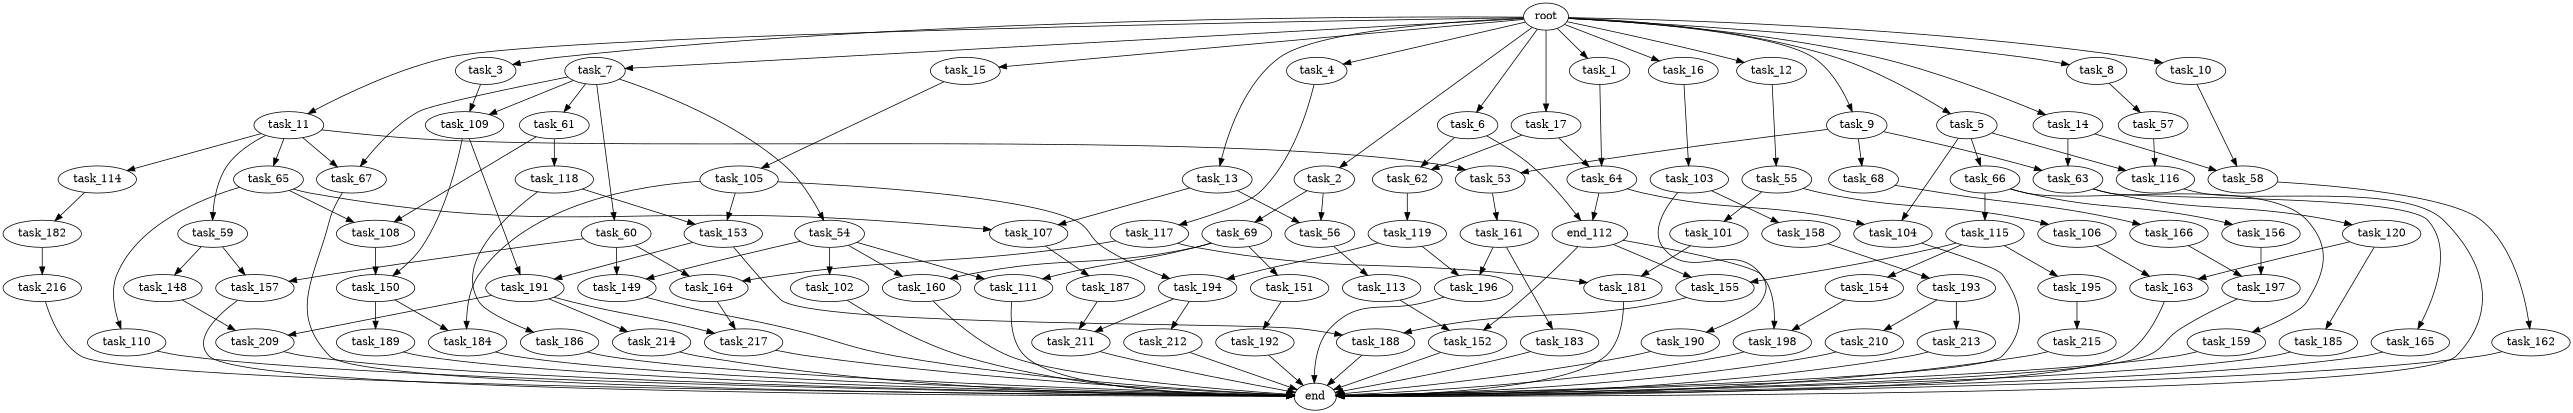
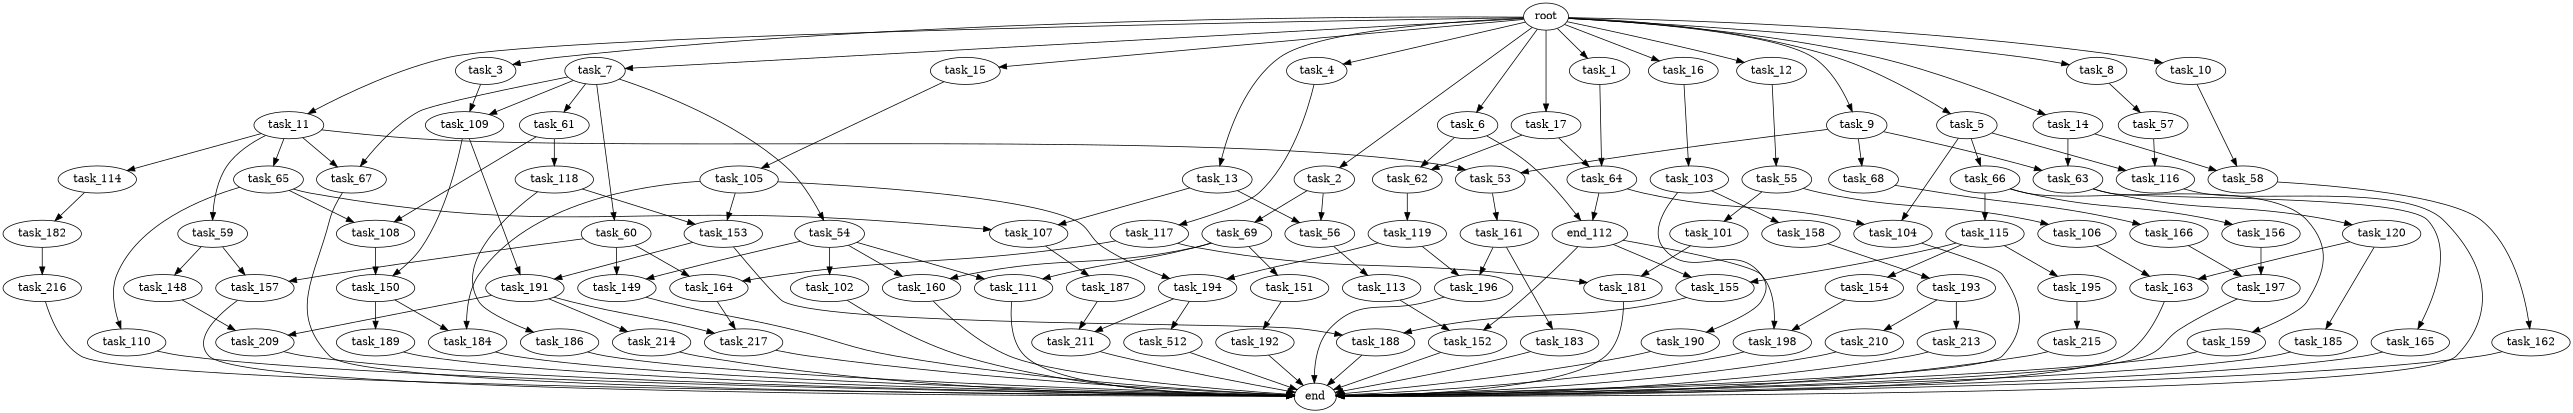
node "task_212": label "task_212" -> "task_512"
